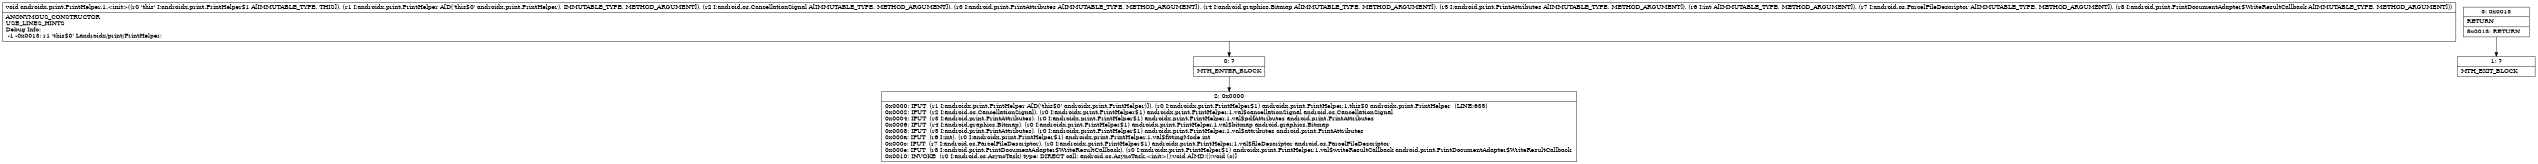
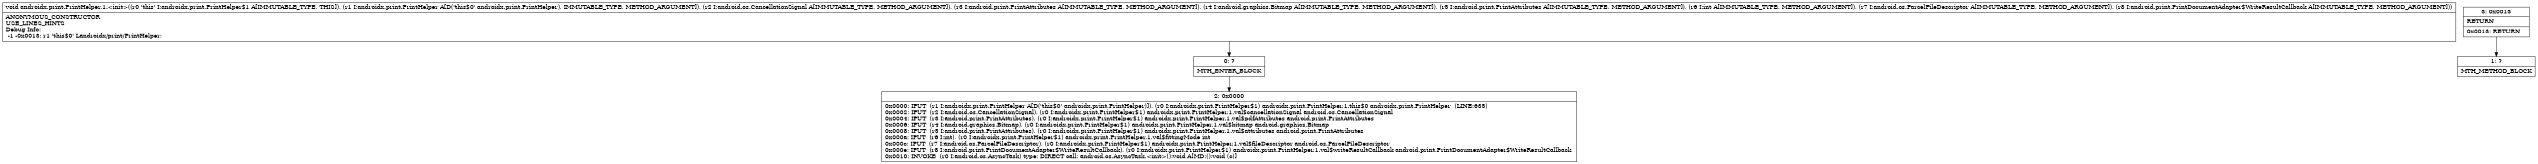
node "3: 0x0013": text "5x0013: RETURN" -> "0x0013: RETURN"
node "1: ?": text "MTH_EXIT_BLOCK" -> "MTH_METHOD_BLOCK"
